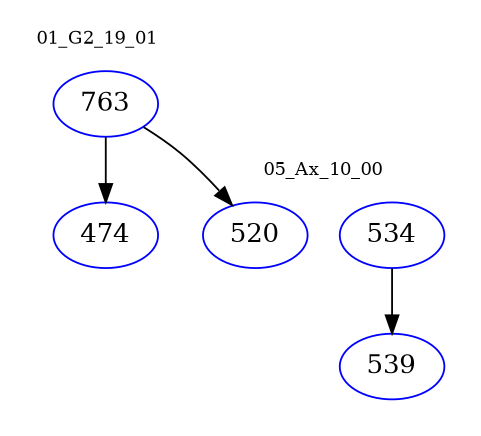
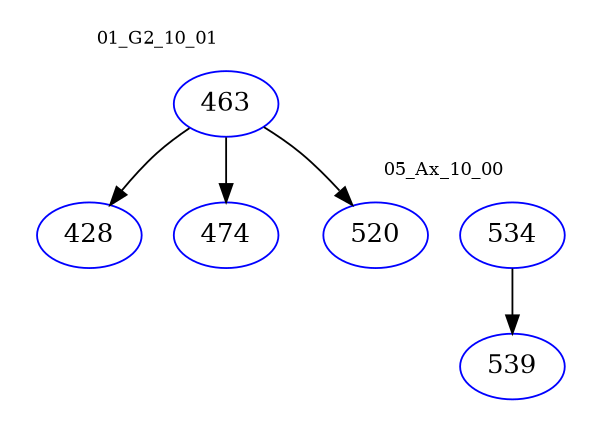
cluster "01_G2_19_01": label "01_G2_19_01" -> "01_G2_10_01"
node "763": label "763" -> "463"
node "428": added
